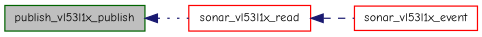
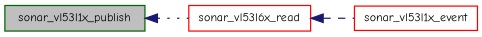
node "publish_vl53l1x_publish": label "publish_vl53l1x_publish" -> "sonar_vl53l1x_publish"
node "sonar_vl53l1x_read": label "sonar_vl53l1x_read" -> "sonar_vl53l6x_read"
